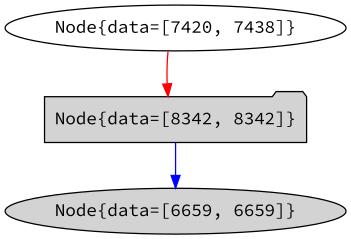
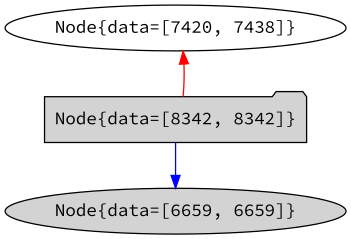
edge "Node{data=[7420, 7438]}" -> "Node{data=[8342, 8342]}": reversed
